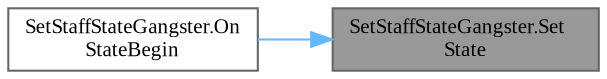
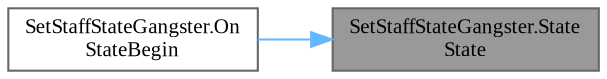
node "SetStaffStateGangster.Set State": label "SetStaffStateGangster.Set State" -> "SetStaffStateGangster.State State"
